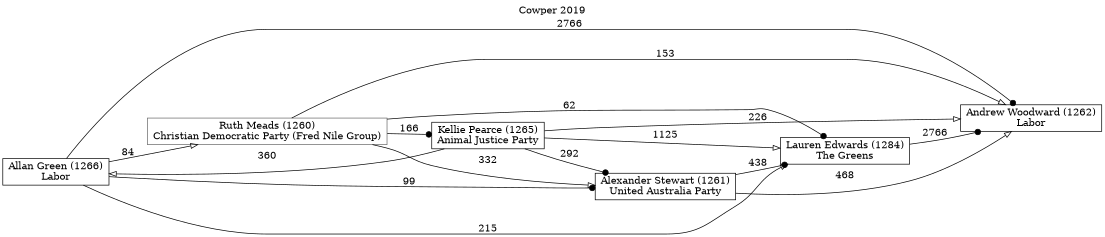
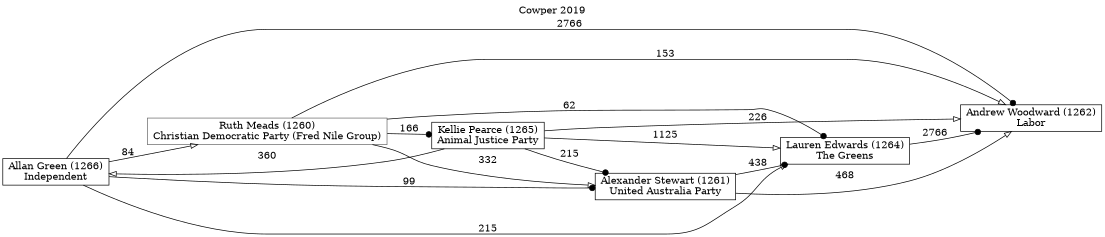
node "Lauren Edwards (1284) The Greens": label "Lauren Edwards (1284) The Greens" -> "Lauren Edwards (1264) The Greens"
edge "Kellie Pearce (1265) Animal Justice Party" -> "Alexander Stewart (1261) United Australia Party": label "292" -> "215"
node "Allan Green (1266) Labor": label "Allan Green (1266) Labor" -> "Allan Green (1266) Independent"
